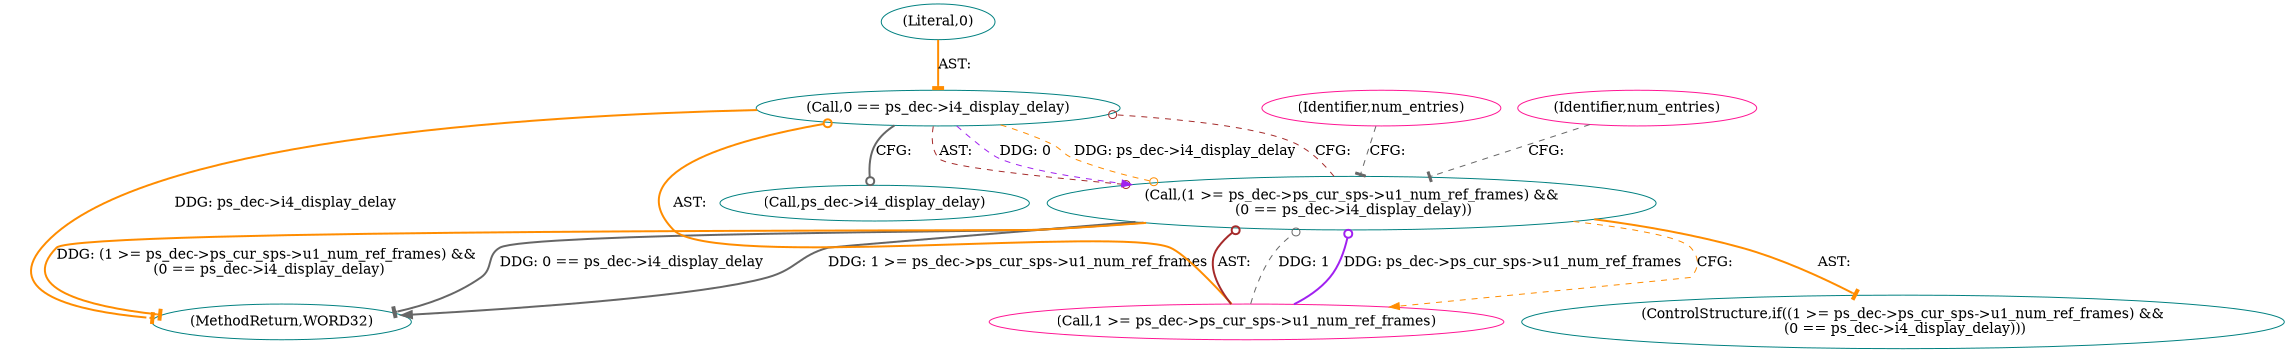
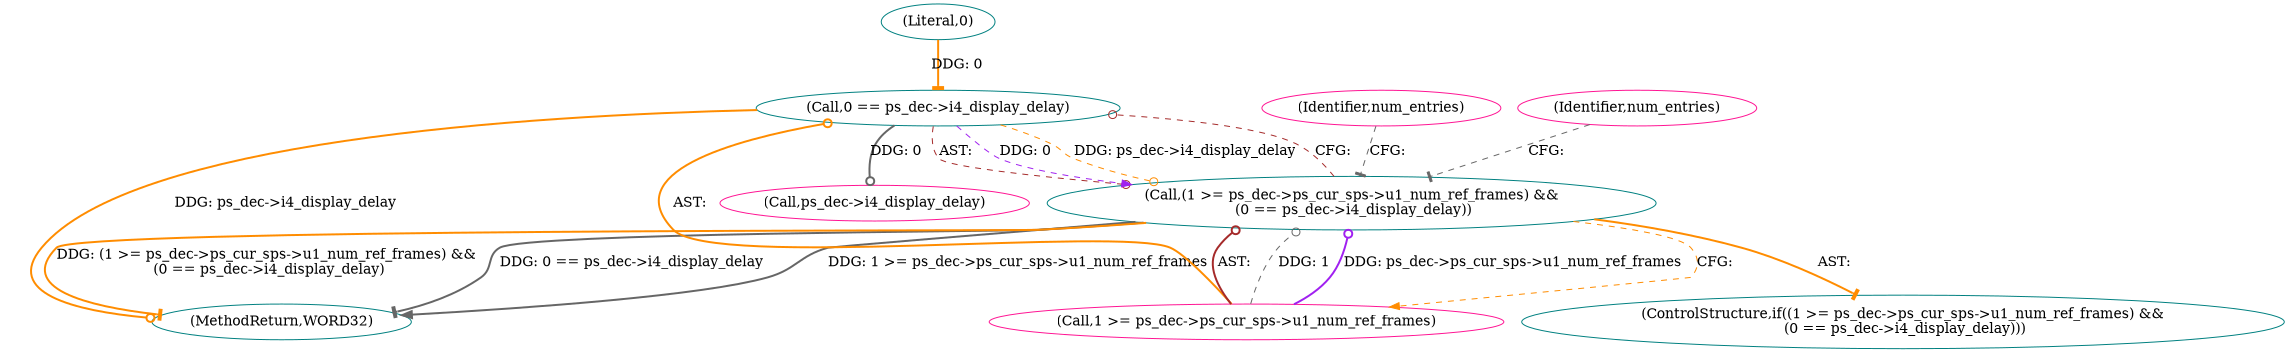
edge "(Literal,0)" -> "(Call,0 == ps_dec->i4_display_delay)": label "AST: " -> "DDG: 0"
edge "(Call,0 == ps_dec->i4_display_delay)" -> "(MethodReturn,WORD32)": arrowhead tee -> odot
edge "(Call,0 == ps_dec->i4_display_delay)" -> "(Call,ps_dec->i4_display_delay)": label "CFG: " -> "DDG: 0"
node "(Call,ps_dec->i4_display_delay)": color teal -> deeppink
